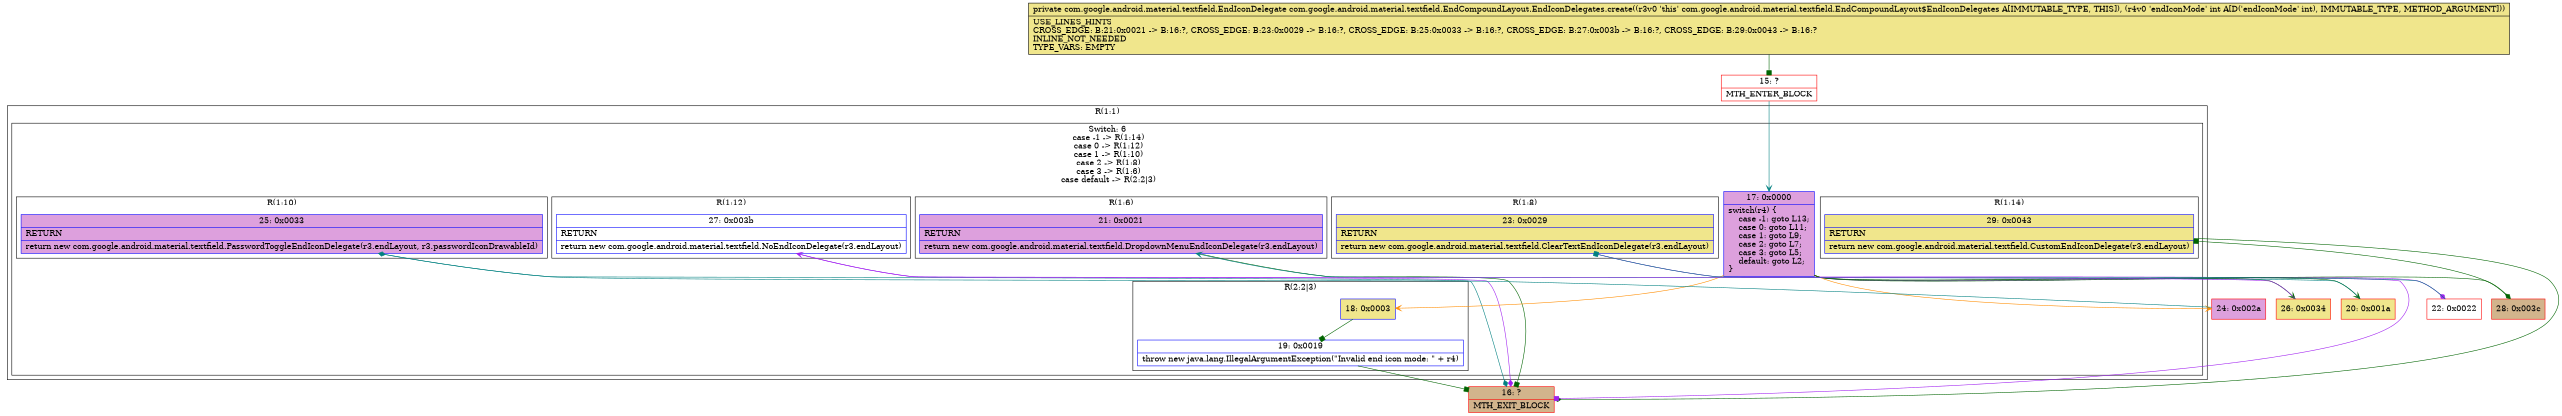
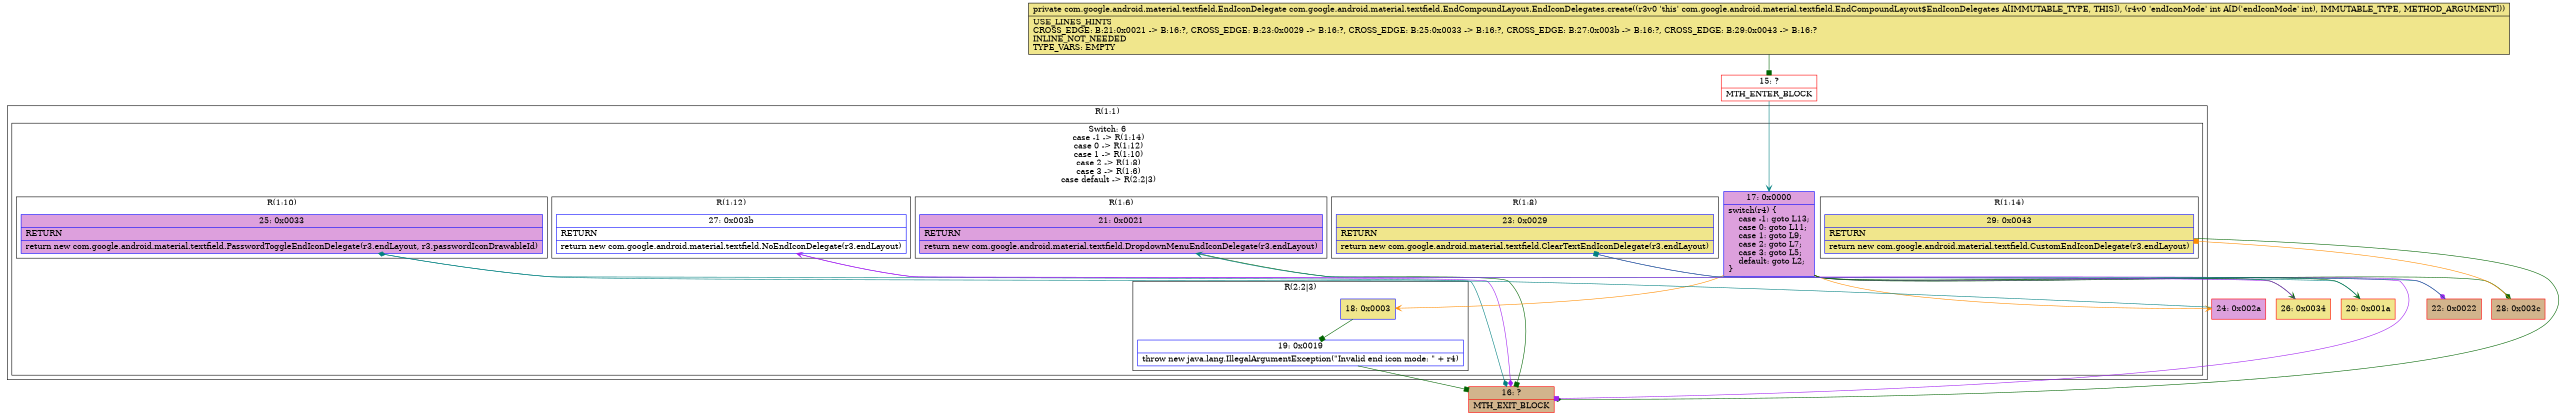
edge "28: 0x003c" -> "29: 0x0043": color darkgreen -> darkorange
node "22: 0x0022": fillcolor white -> tan
